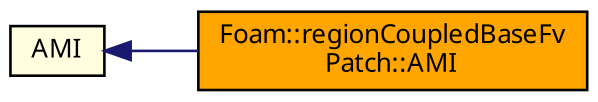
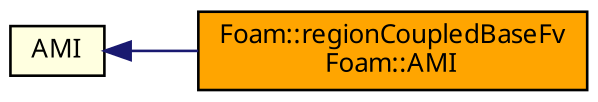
node "Foam::regionCoupledBaseFv Patch::AMI": label "Foam::regionCoupledBaseFv Patch::AMI" -> "Foam::regionCoupledBaseFv Foam::AMI"
